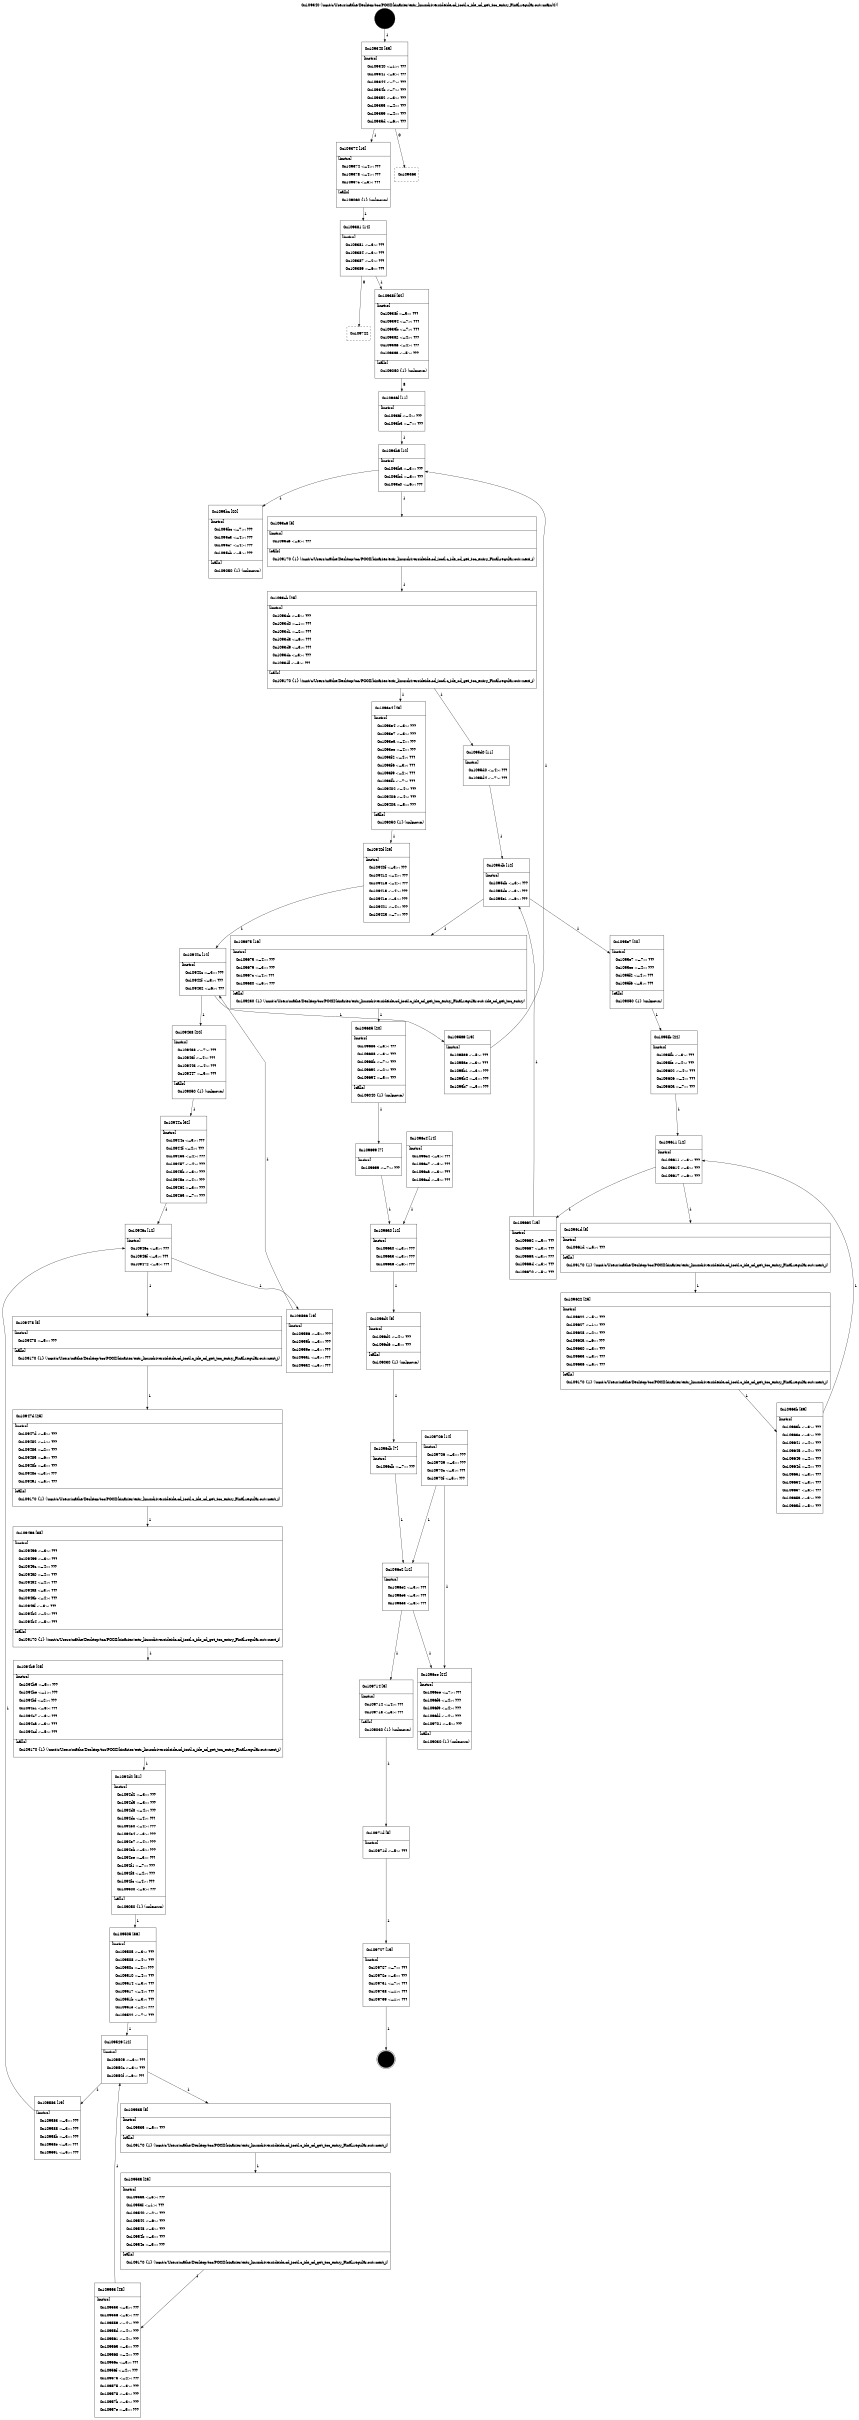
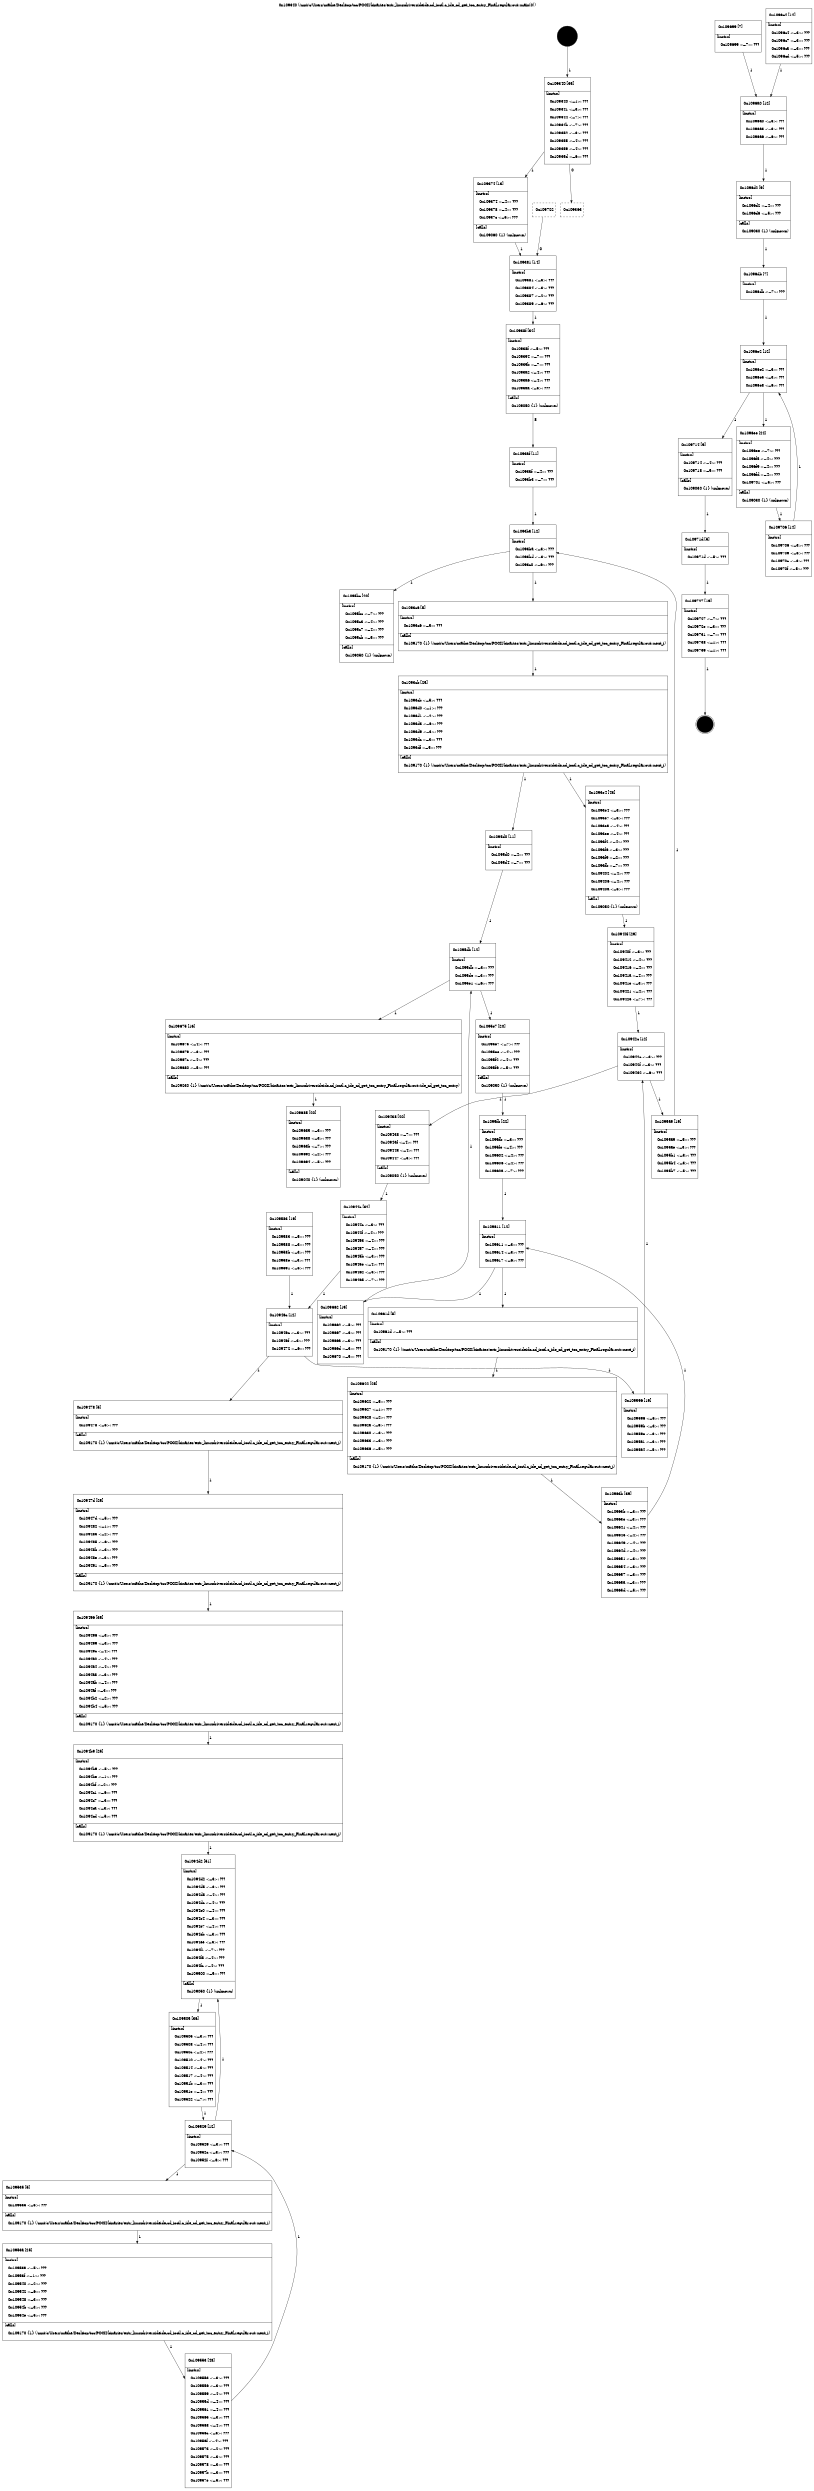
edge "0x109381 [14]" -> "0x109722": reversed
edge "0x109685 [20]" -> "0x109699 [7]": removed, label "1"
edge "0x109706 [14]" -> "0x1096ee [24]": reversed
edge "0x109529 [12]" -> "0x109583 [19]": now "0x109529 [12]" -> "0x1094d2 [51]"
